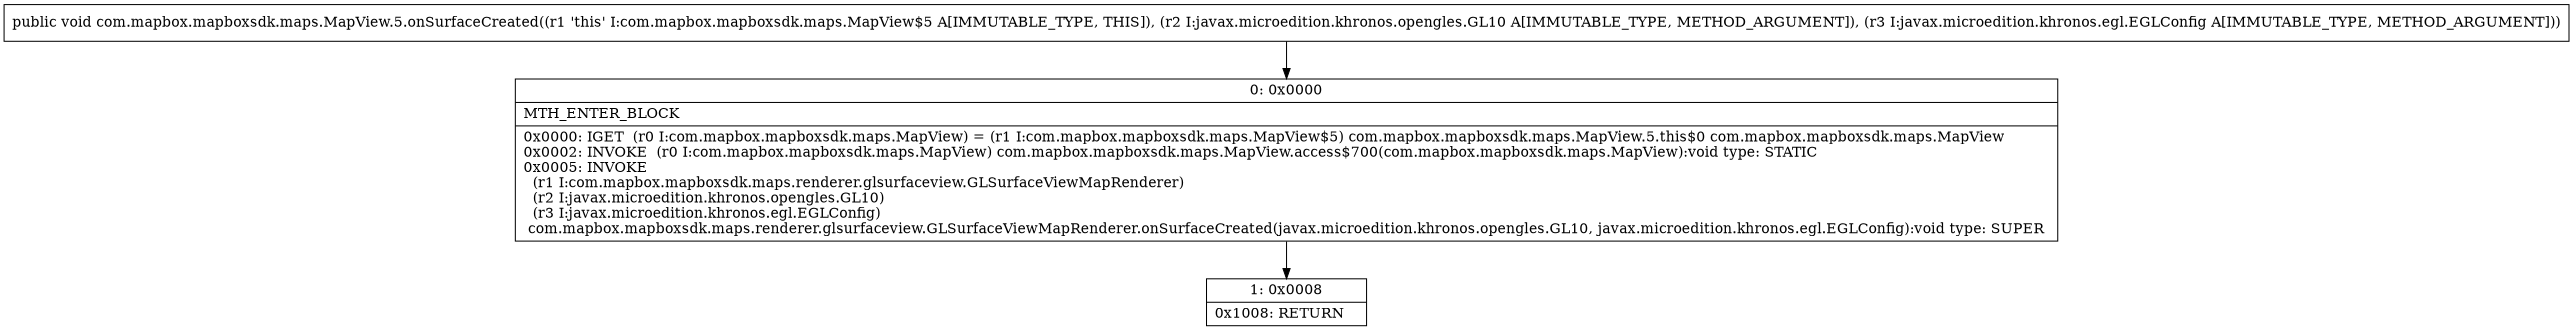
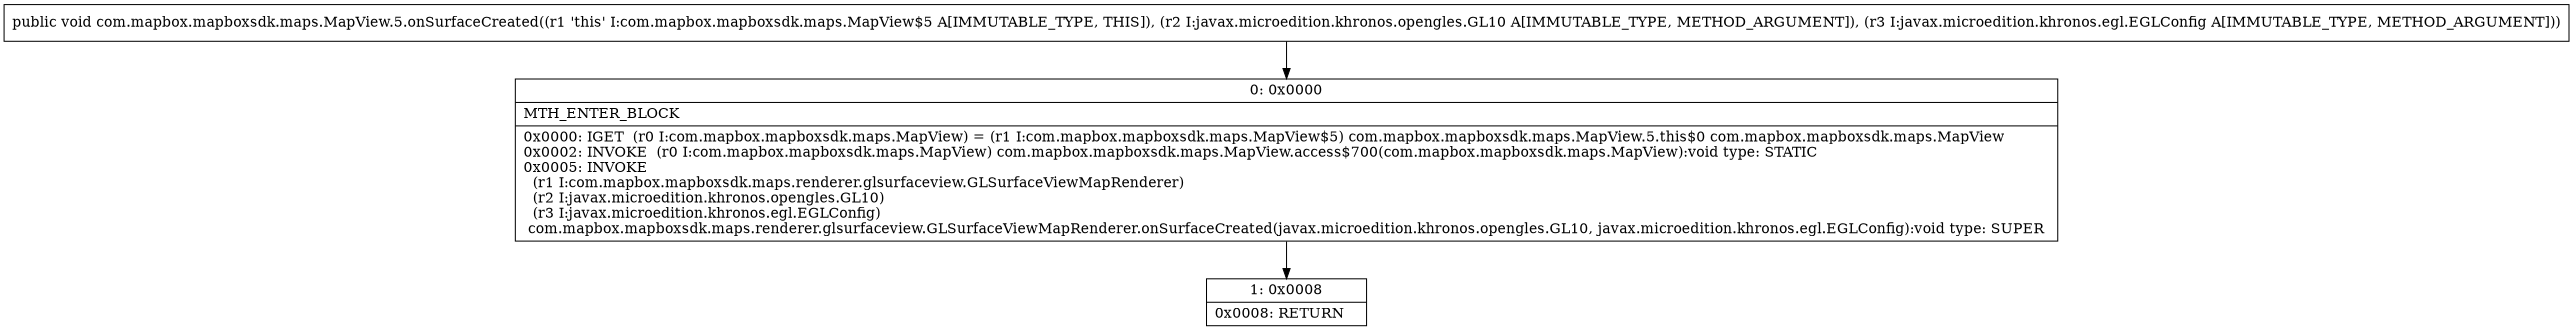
node "1: 0x0008": text "0x1008: RETURN" -> "0x0008: RETURN"
